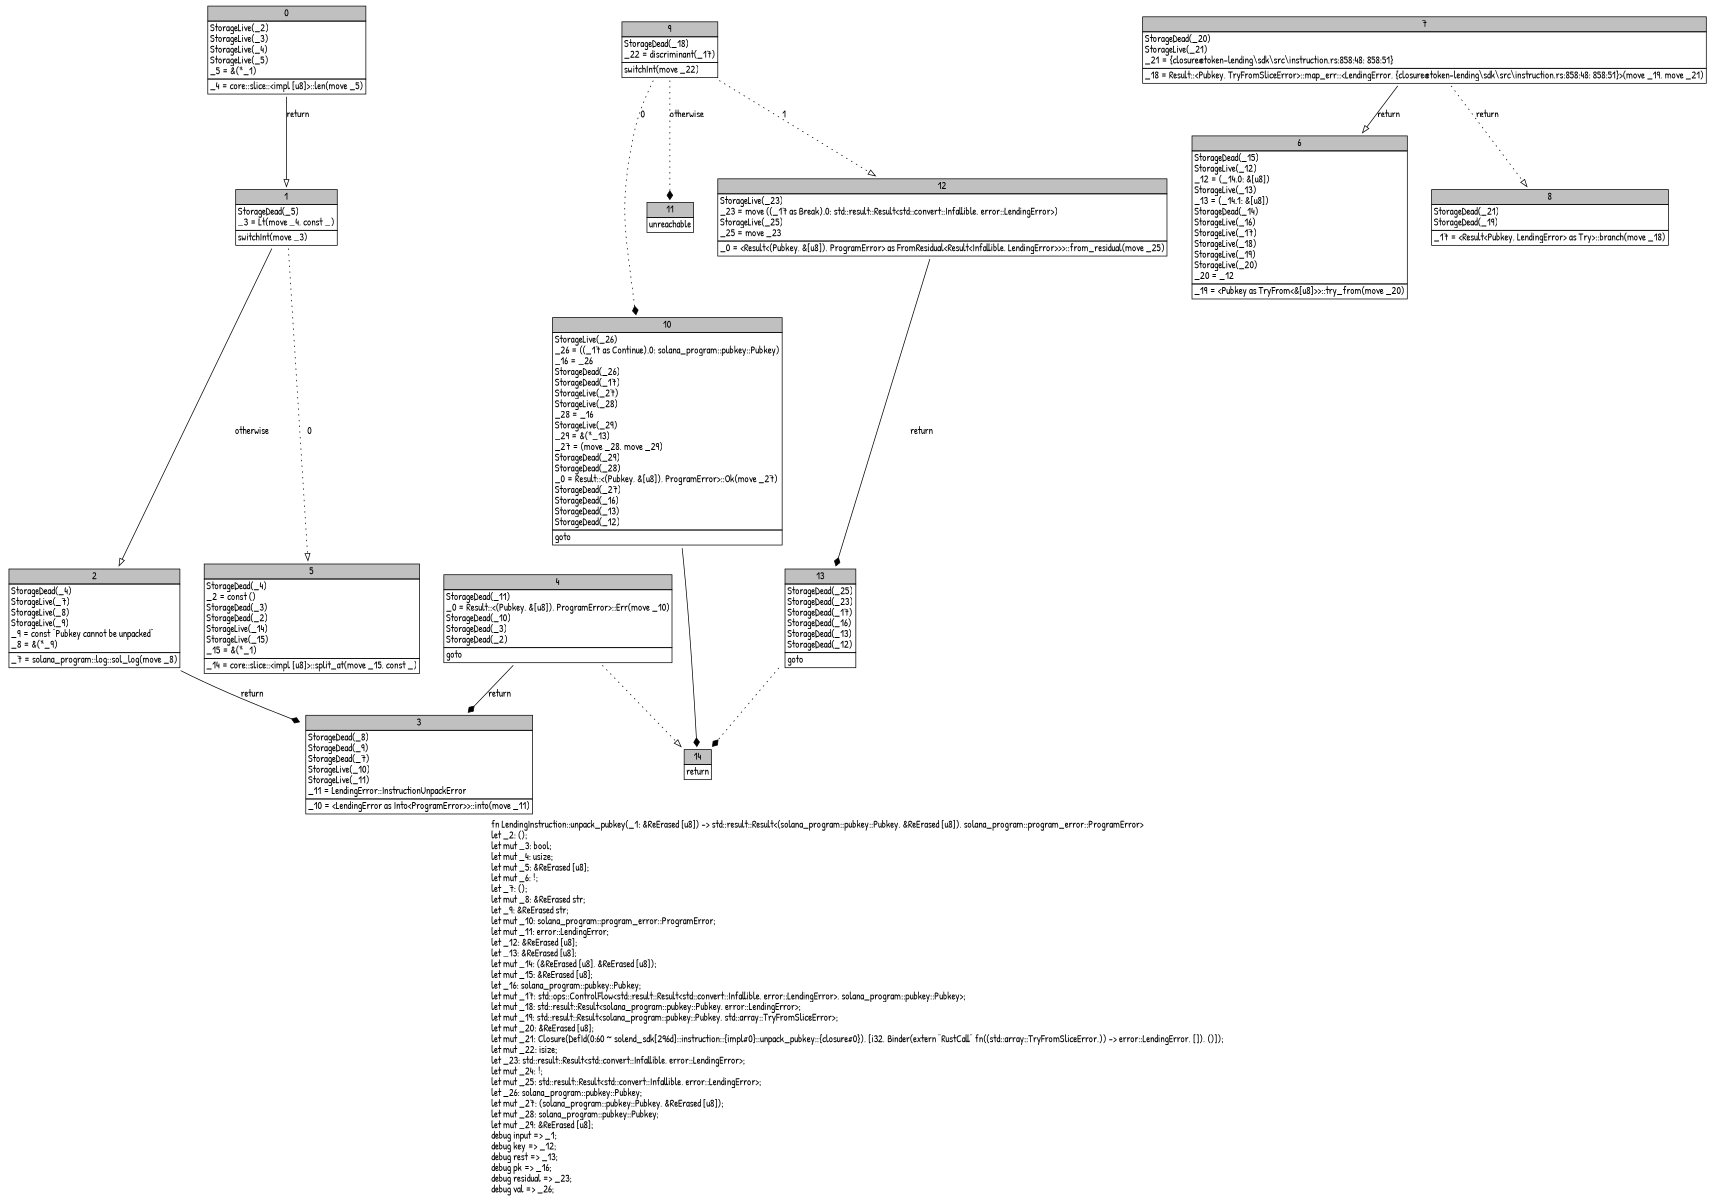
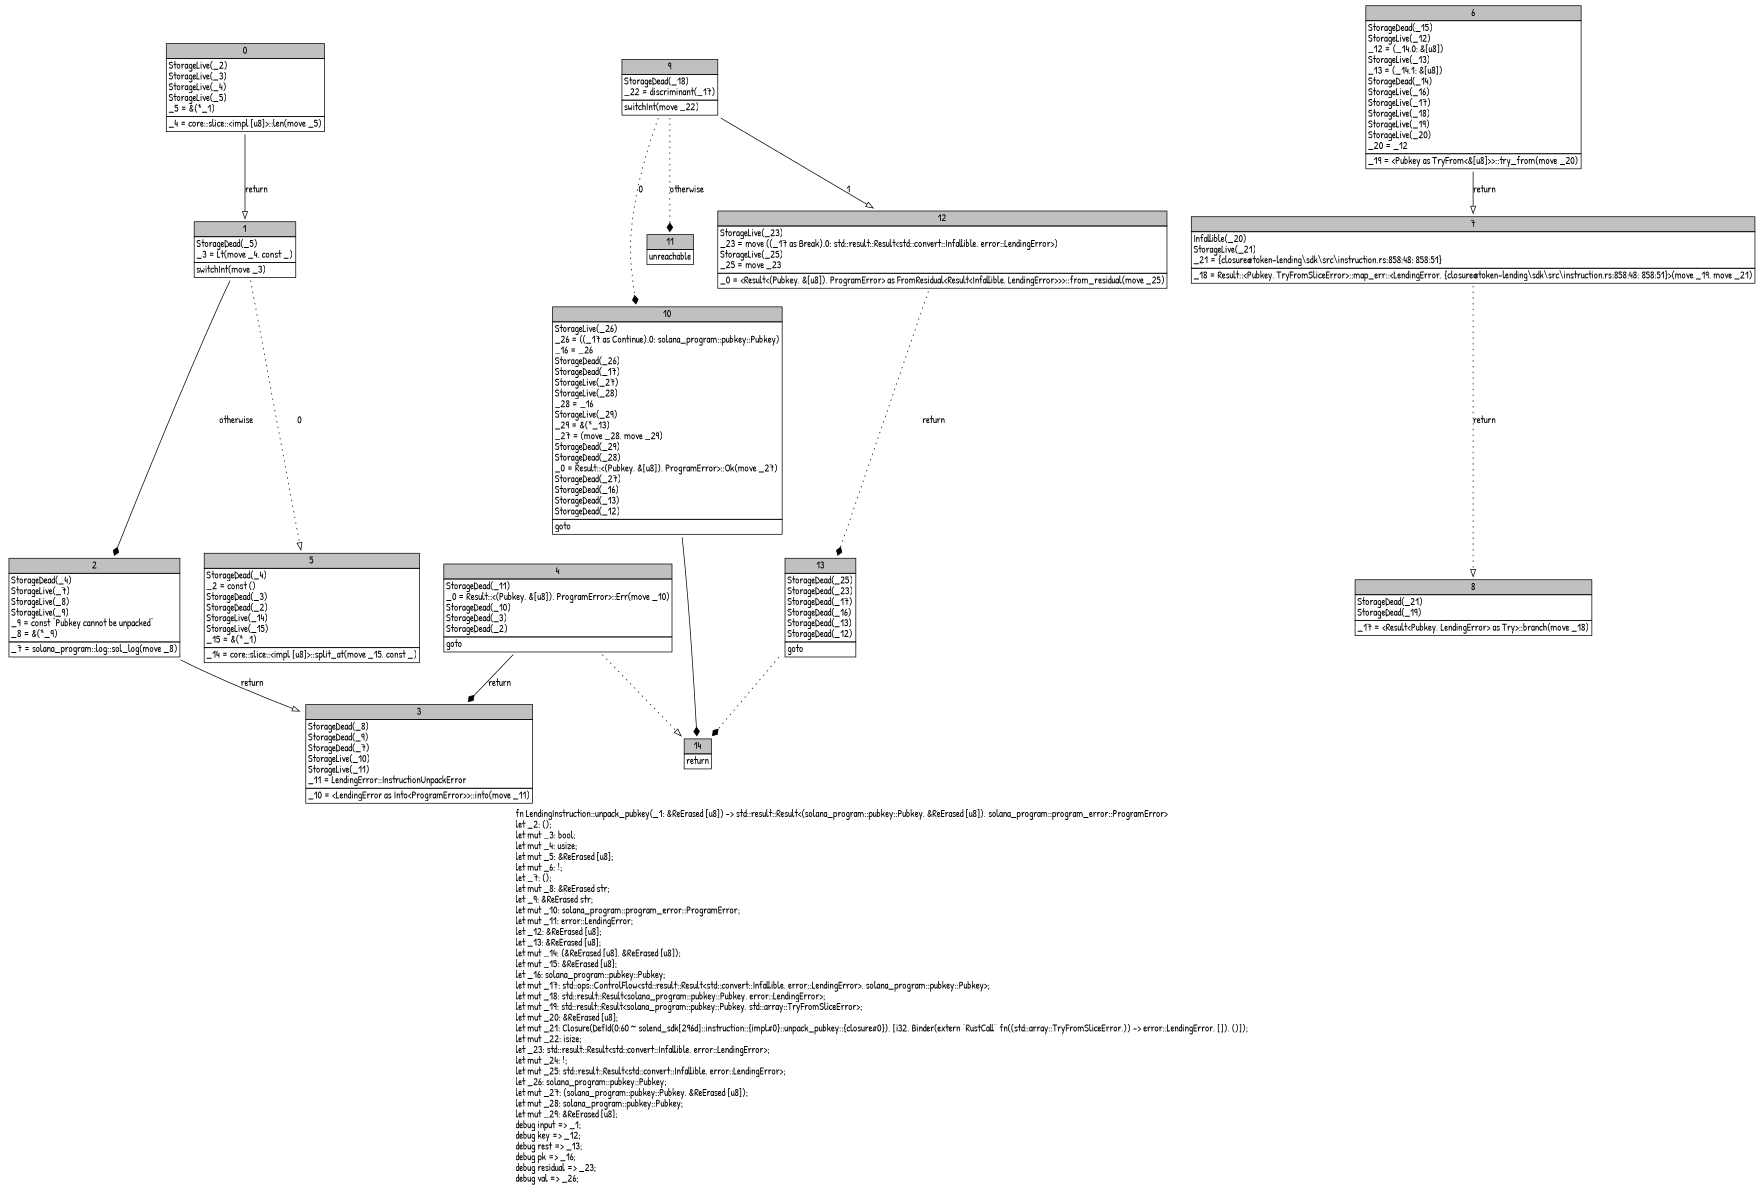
node "7": text "StorageDead(_20)" -> "Infallible(_20)"
edge "7" -> "6": reversed
edge "9" -> "12": style dotted -> solid
edge "1" -> "2": arrowhead onormal -> diamond
edge "12" -> "13": style solid -> dotted
edge "2" -> "3": arrowhead diamond -> onormal
